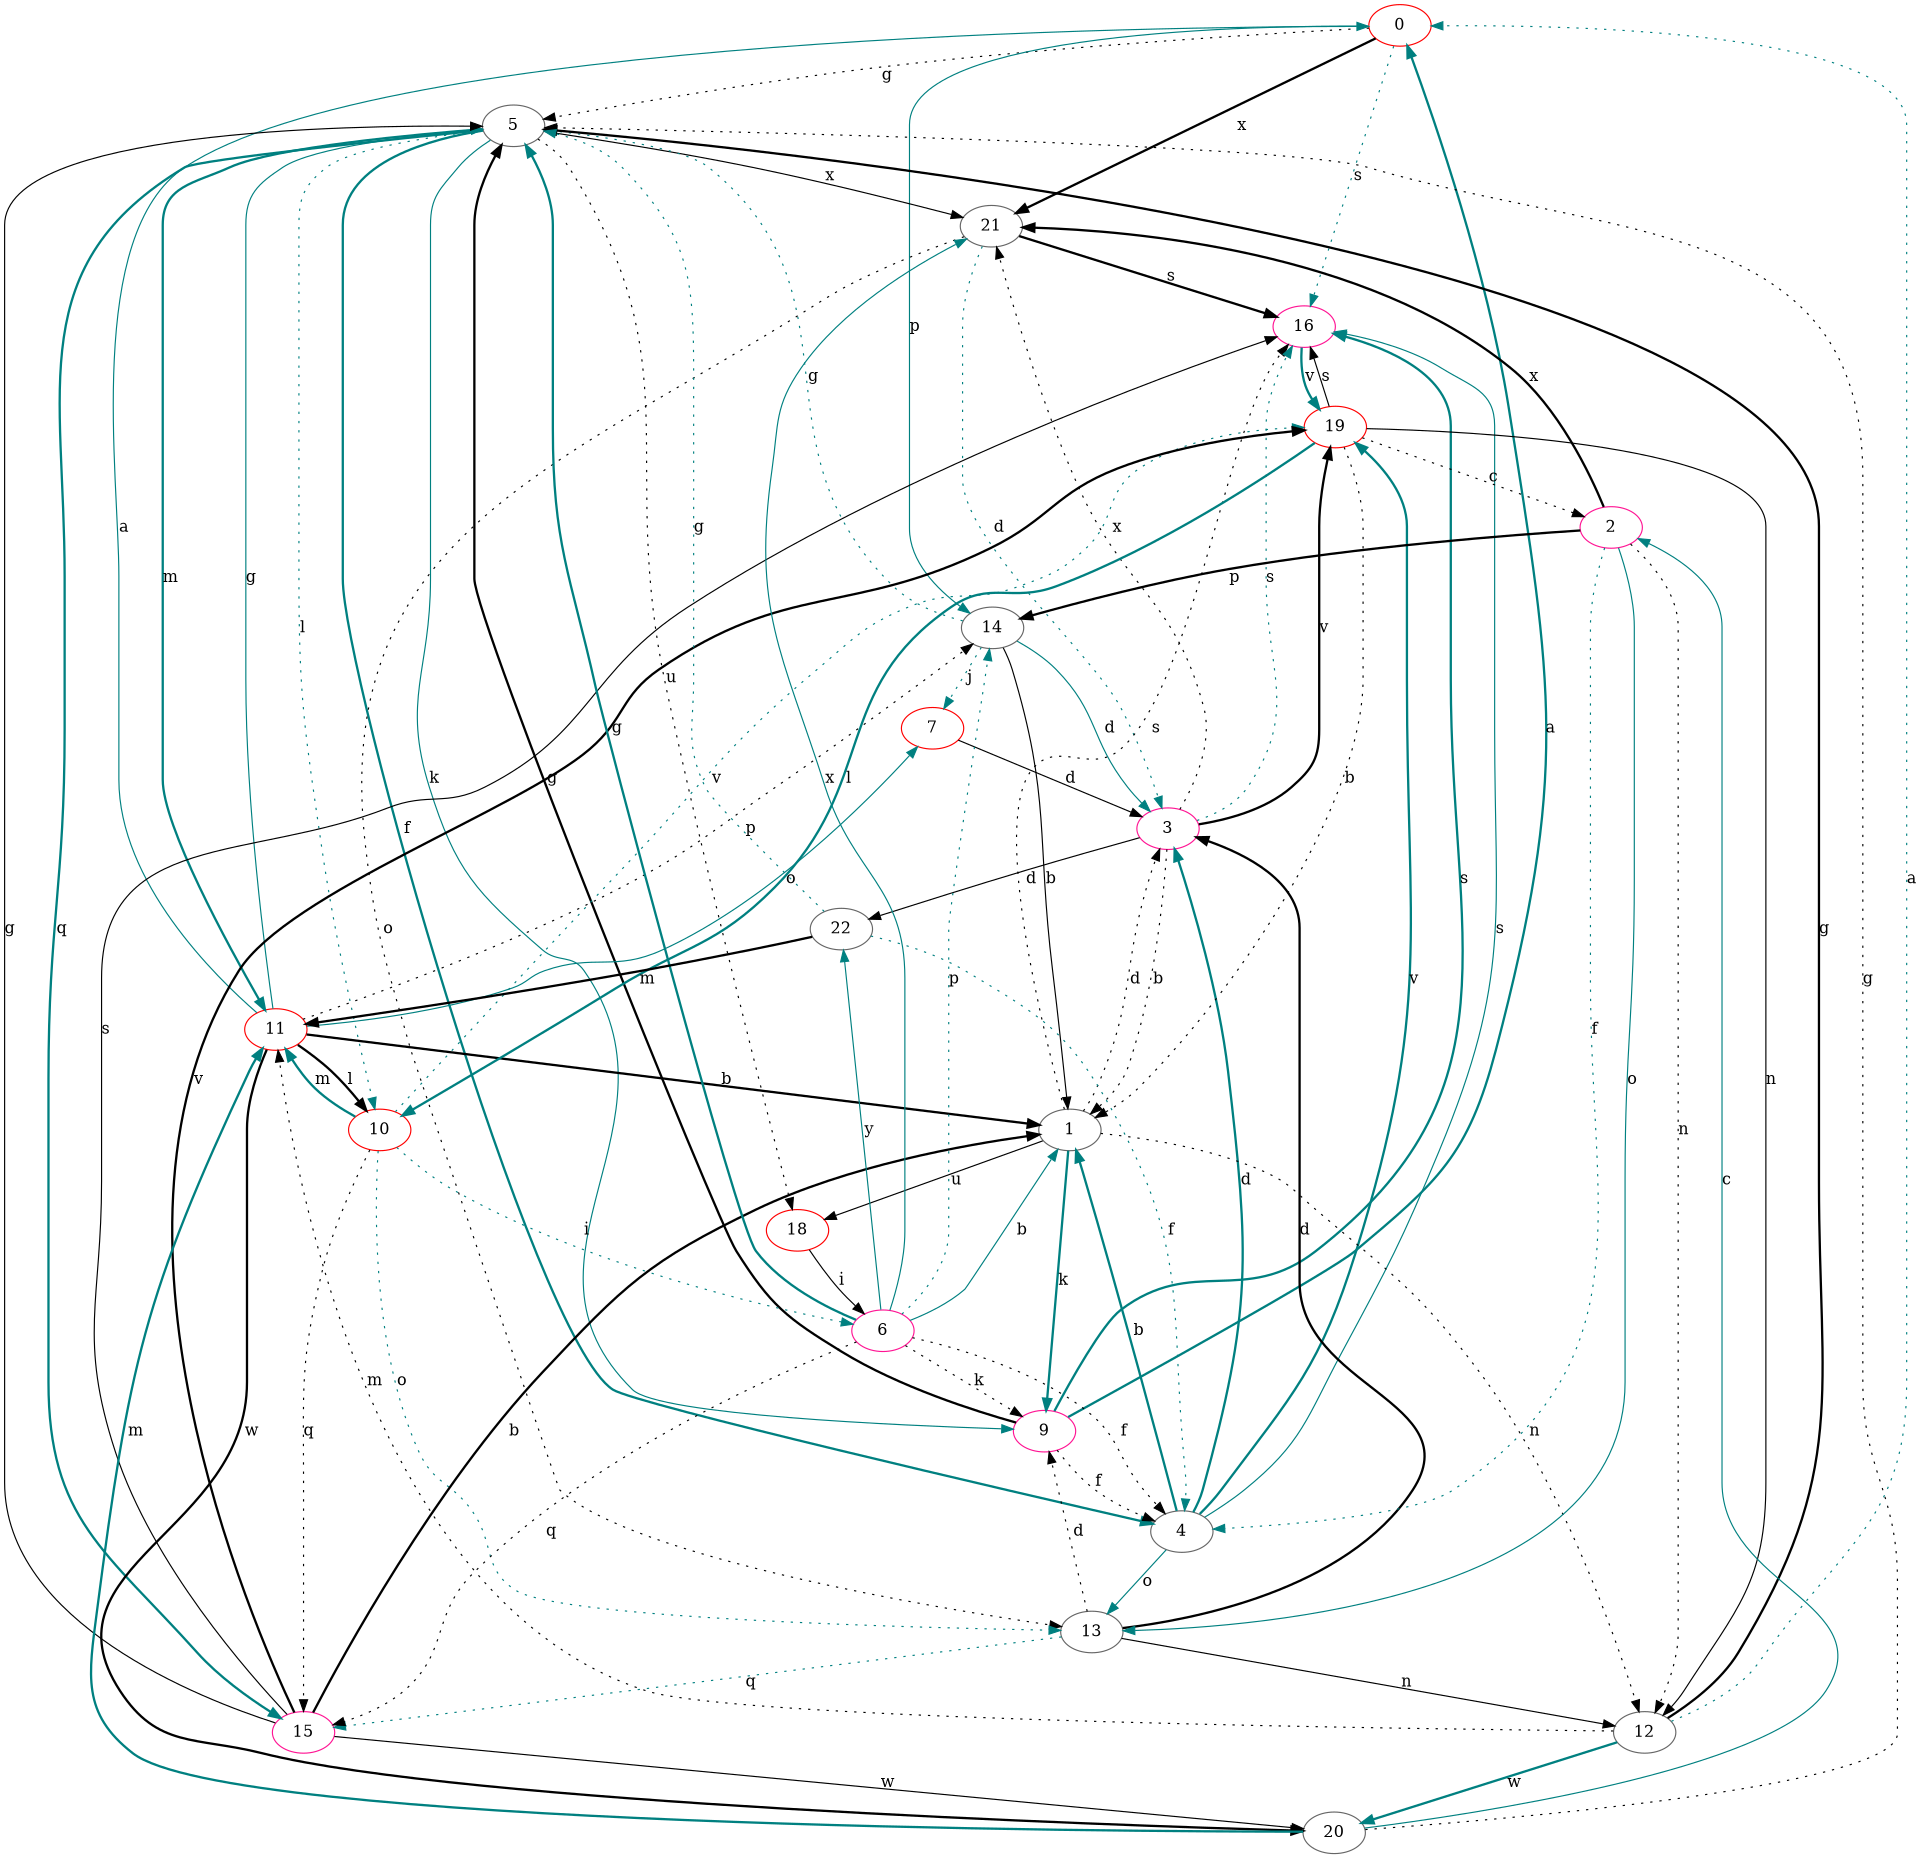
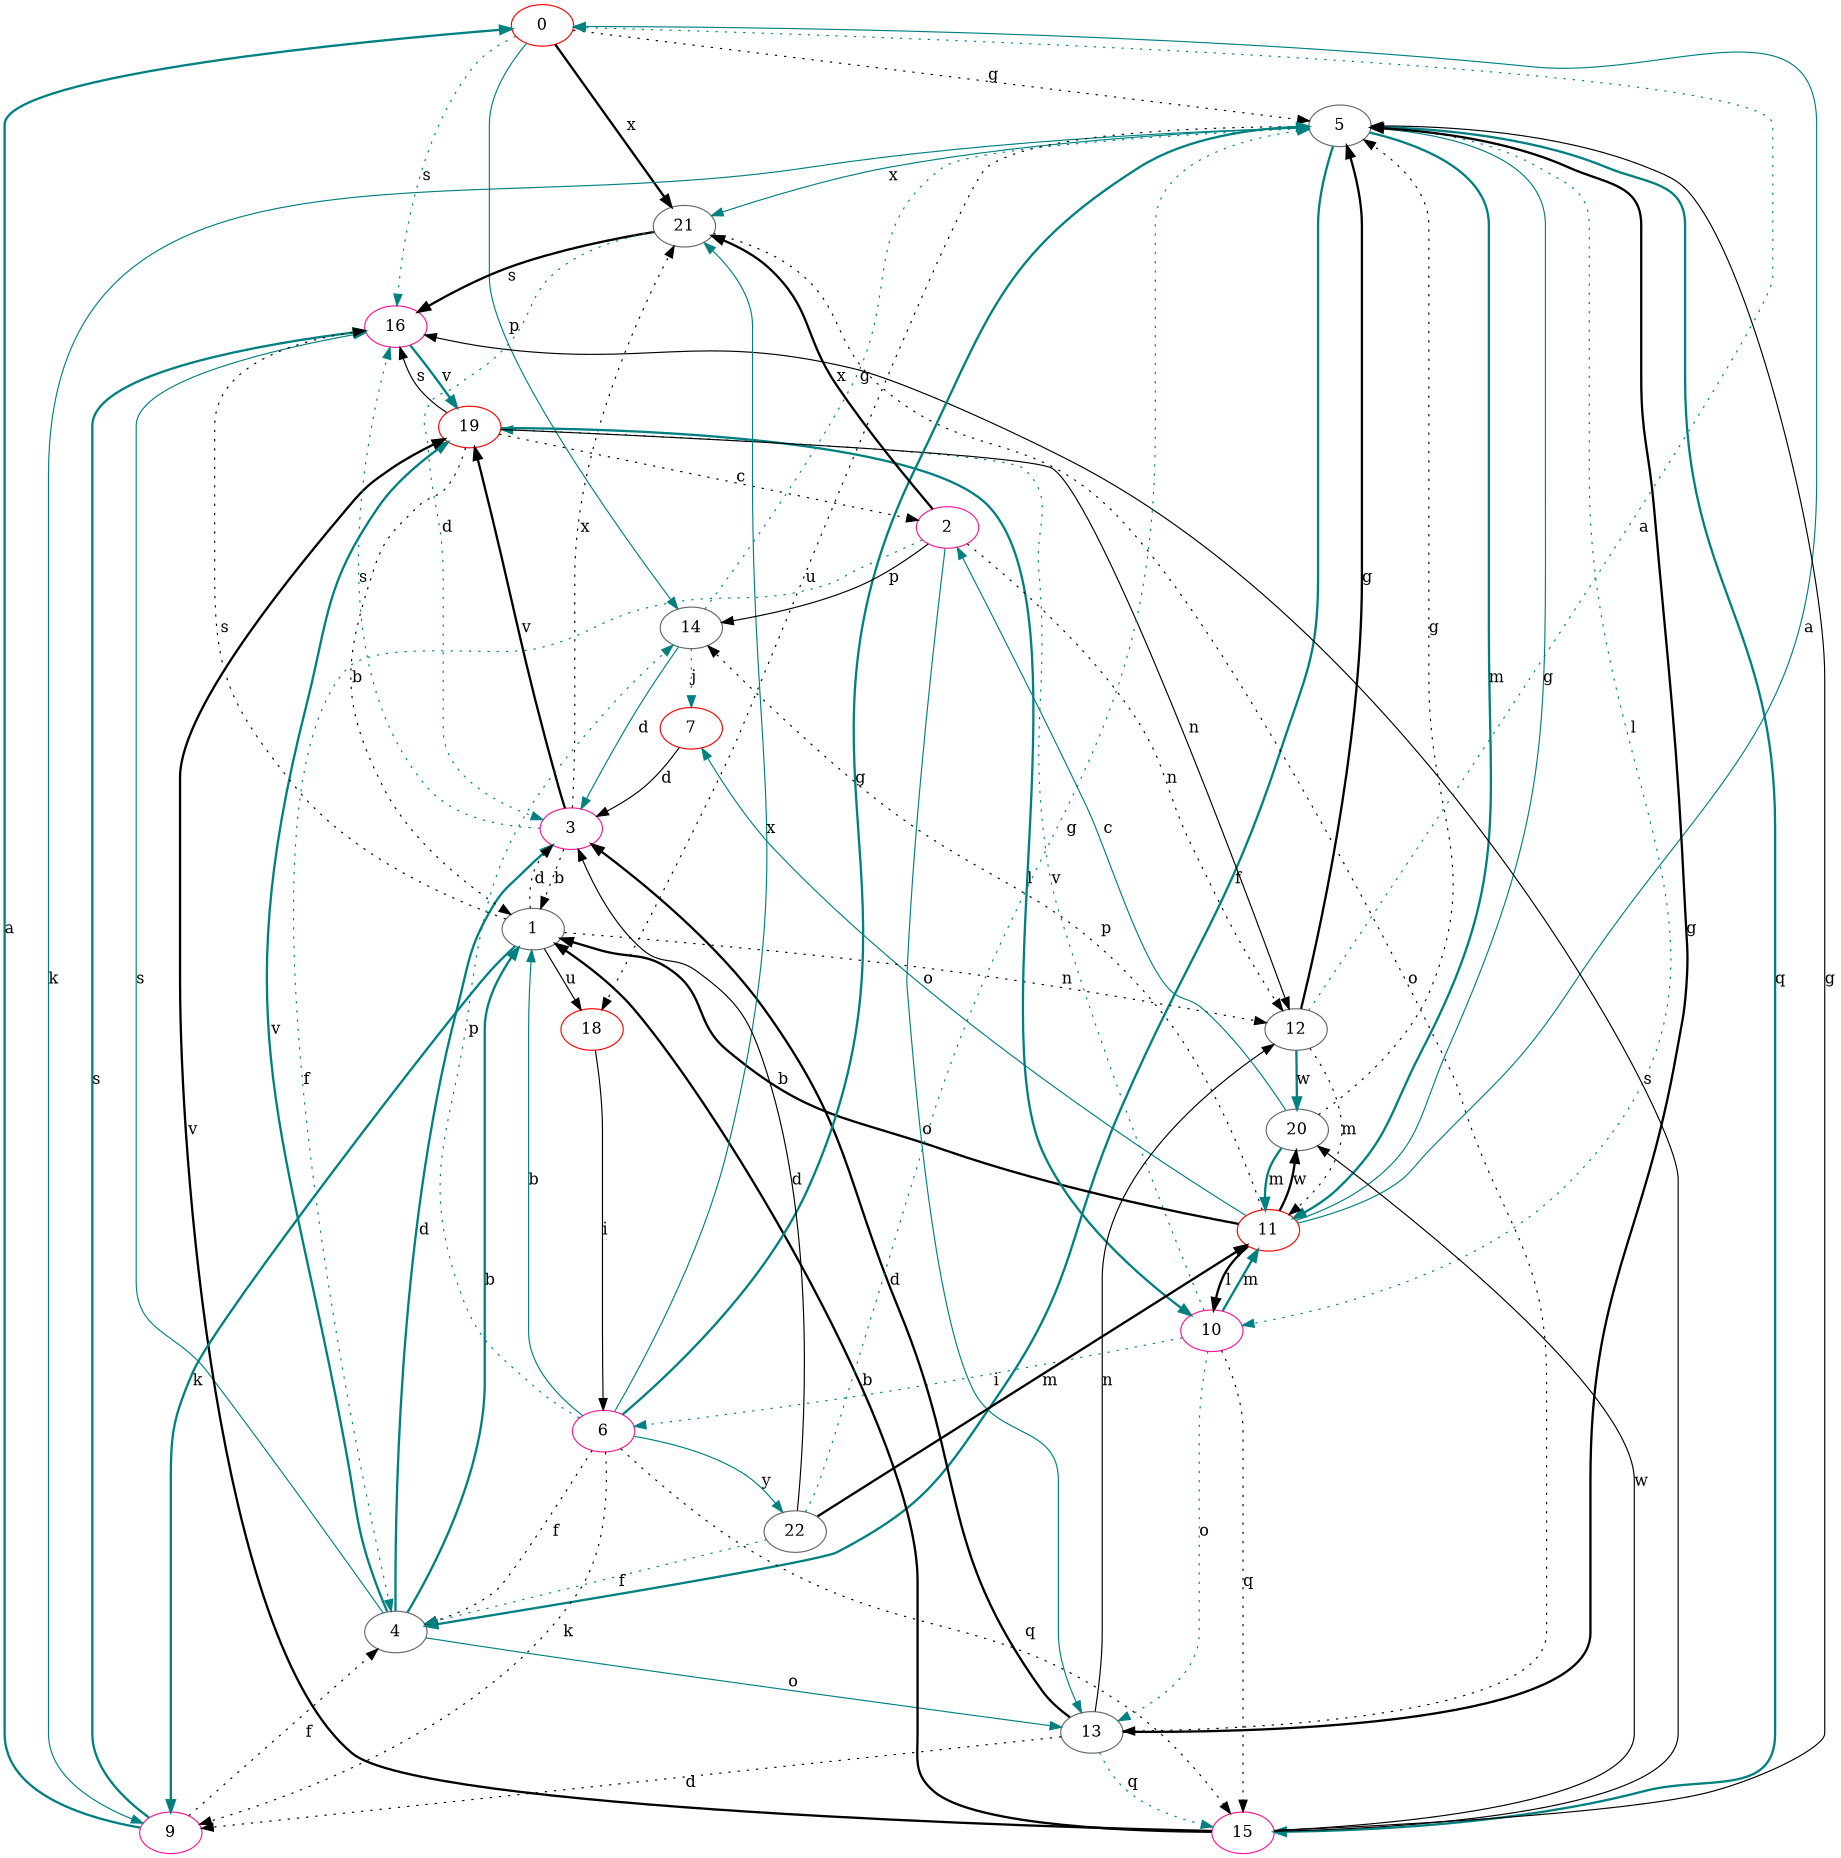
edge "5" -> "21": color black -> teal
edge "2" -> "14": style bold -> solid
edge "3" -> "22": reversed
edge "9" -> "5": now "13" -> "5"
edge "14" -> "1": removed, label "b"
node "10": color red -> deeppink
